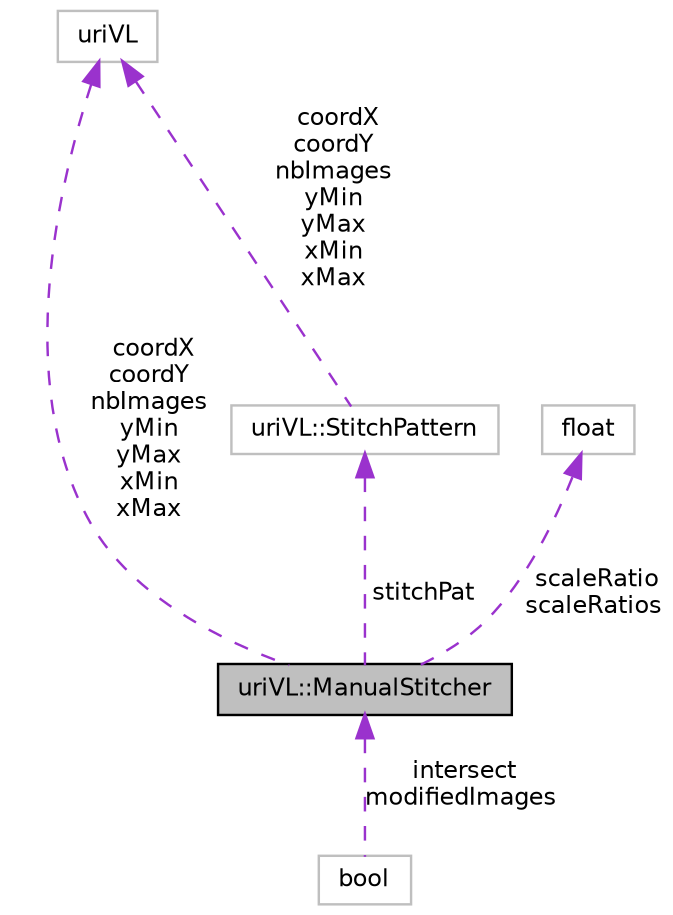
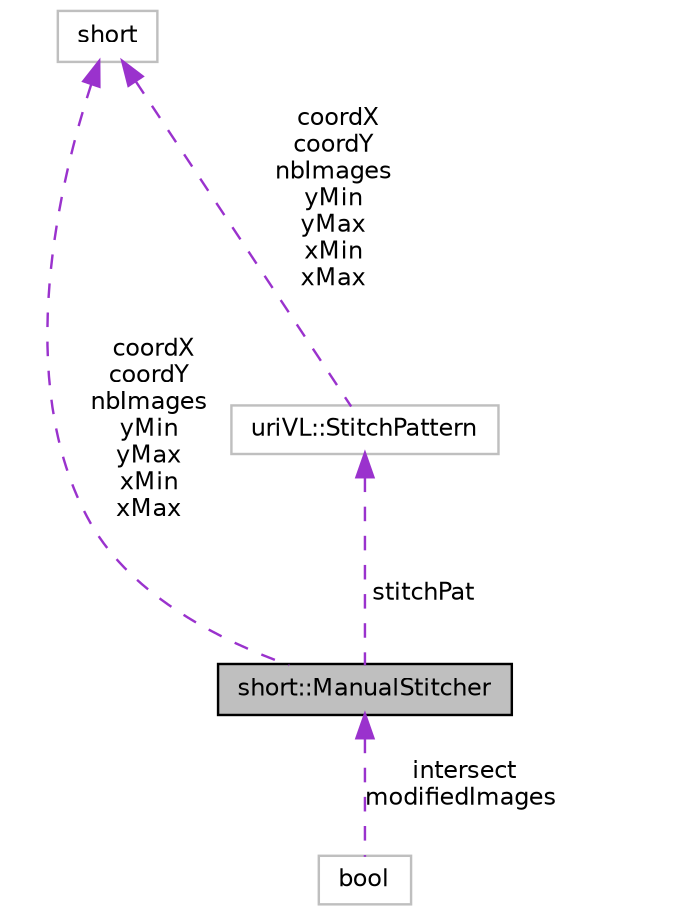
node "uriVL": label "uriVL" -> "short"
node "float": removed
node "uriVL::ManualStitcher": label "uriVL::ManualStitcher" -> "short::ManualStitcher"
